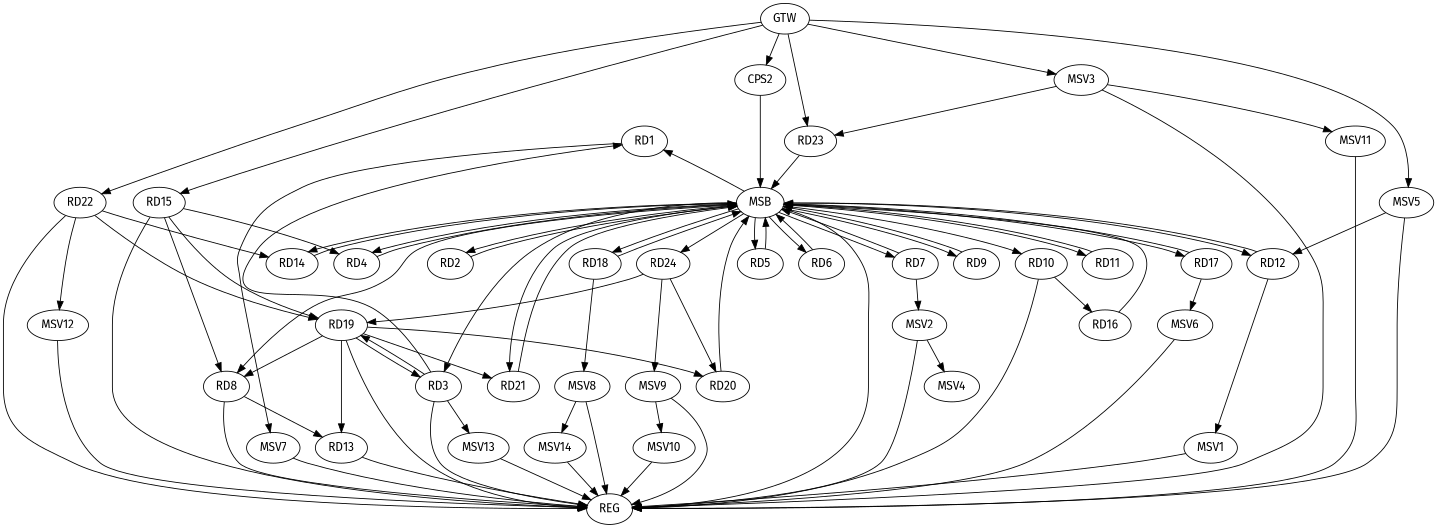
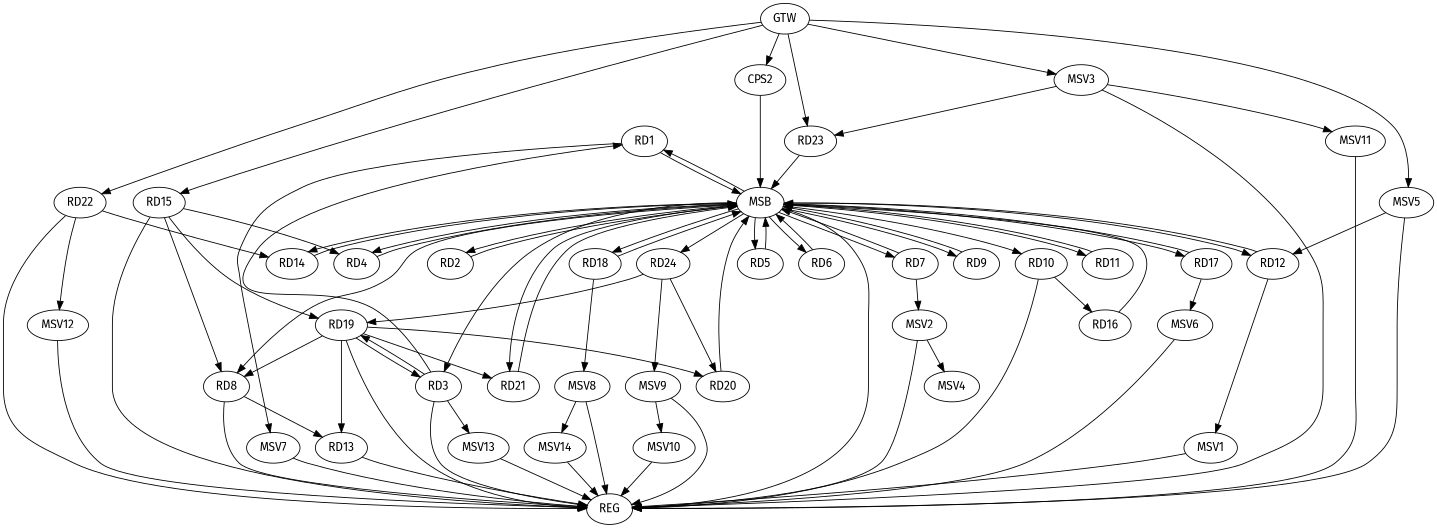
edge "RD1" -> "MSB": added
edge "RD22" -> "RD19": removed
